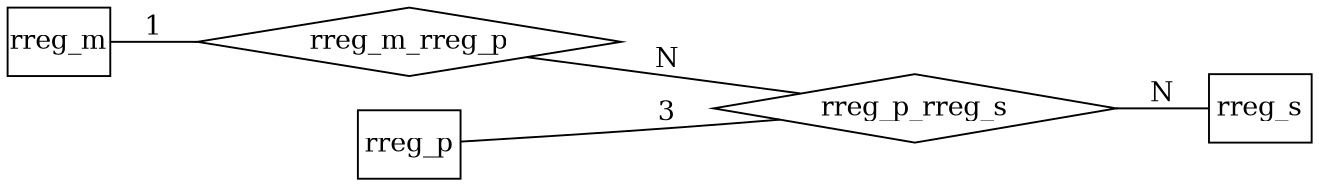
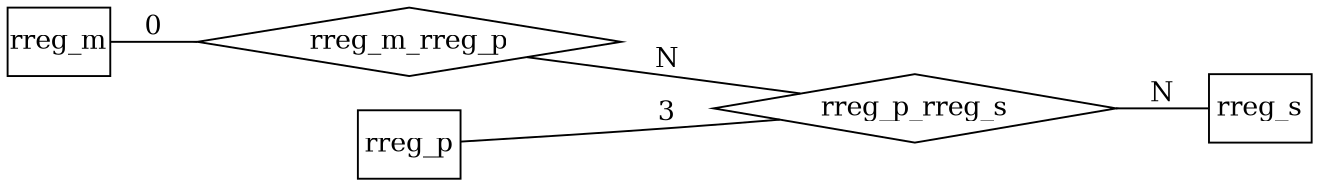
edge "rreg_m" -- "rreg_m_rreg_p": label "1" -> "0"
